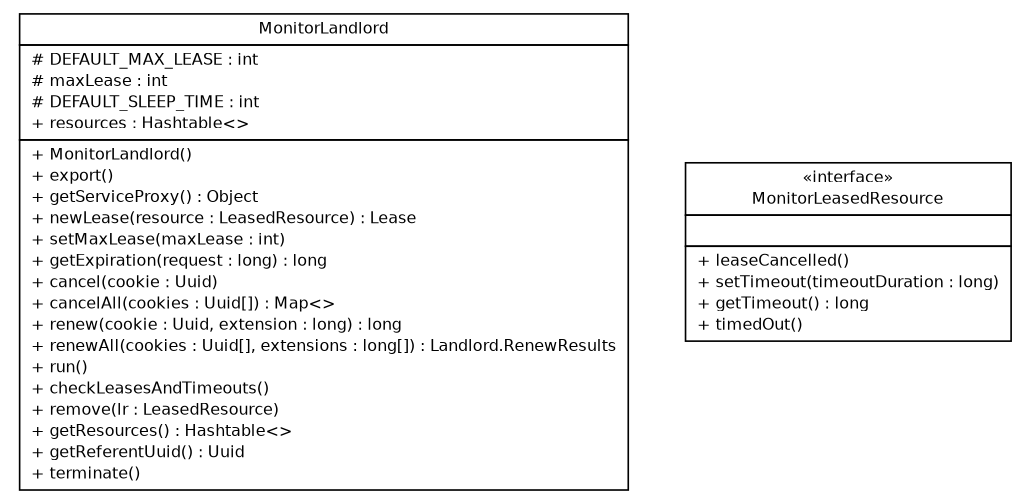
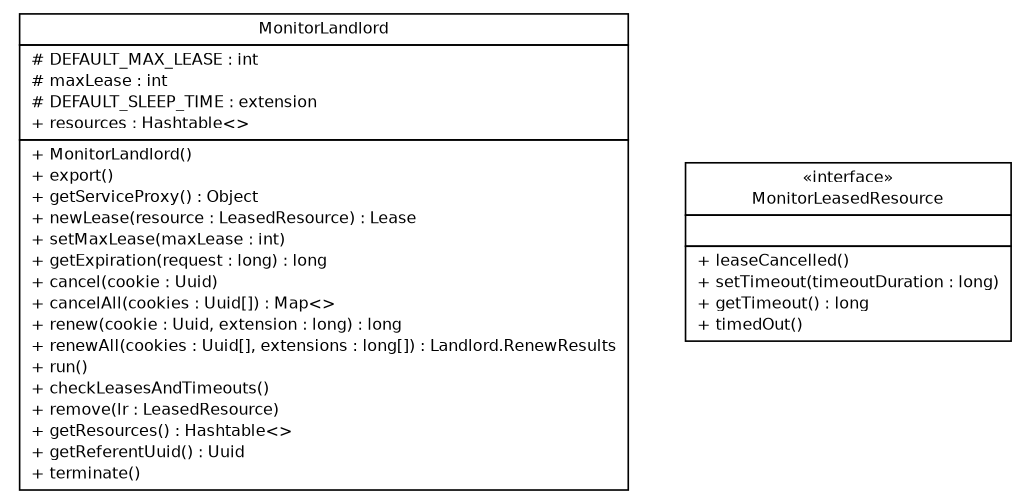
node "MonitorLandlord": text "# DEFAULT_SLEEP_TIME : int" -> "# DEFAULT_SLEEP_TIME : extension"
